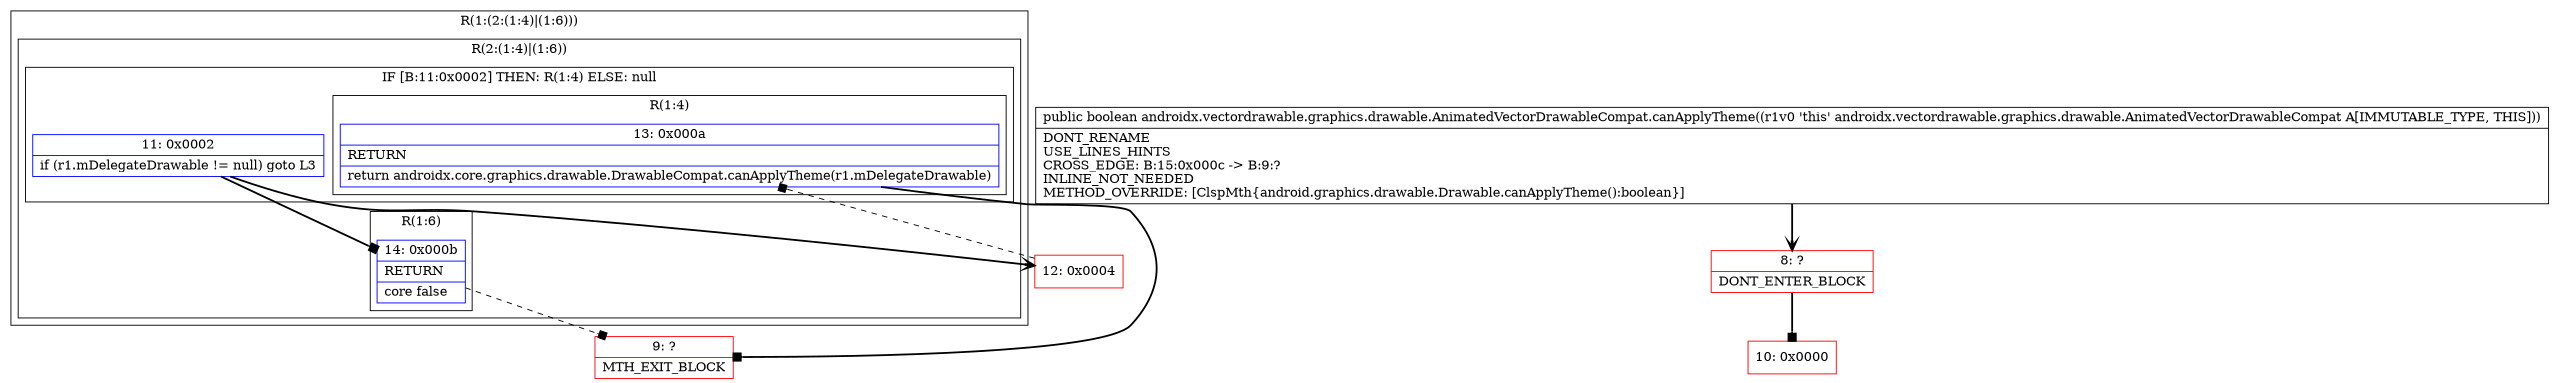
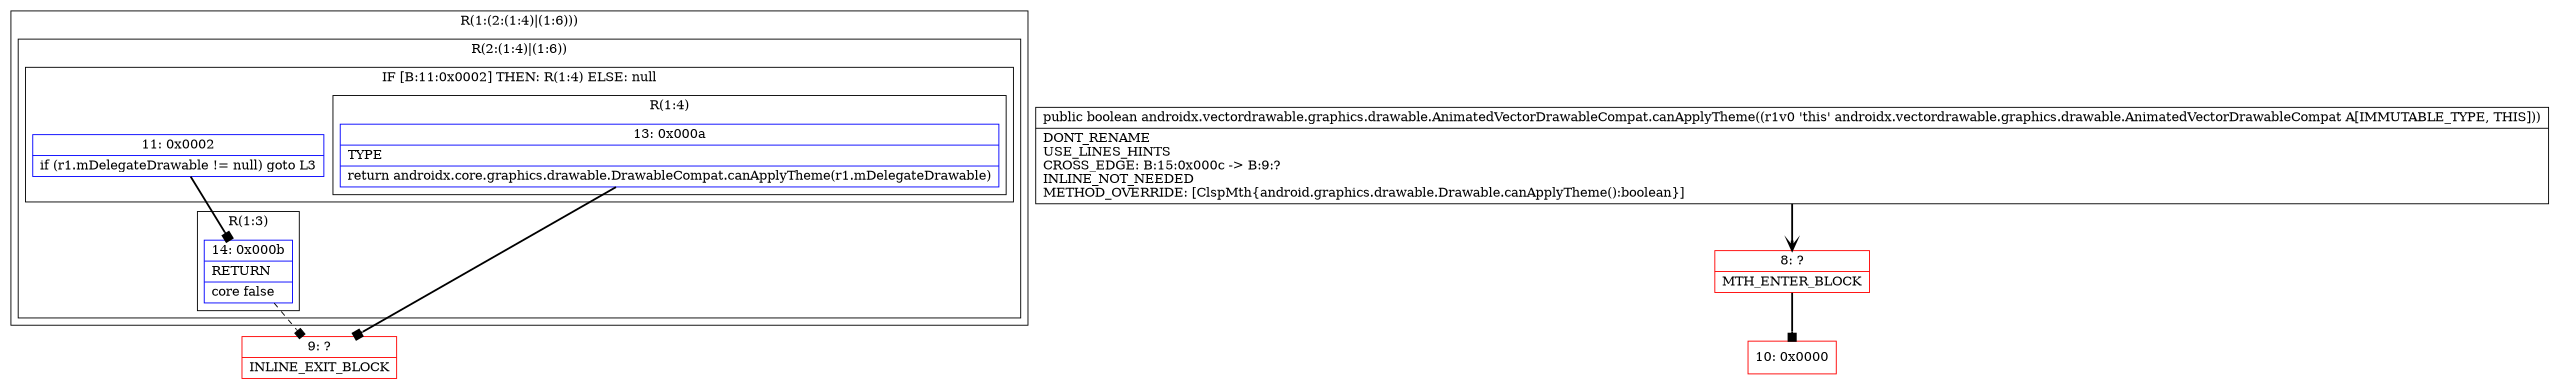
node "13: 0x000a": text "RETURN" -> "TYPE"
cluster "R(1:6)": label "R(1:6)" -> "R(1:3)"
node "12: 0x0004": removed
node "8: ?": text "DONT_ENTER_BLOCK" -> "MTH_ENTER_BLOCK"
node "9: ?": text "MTH_EXIT_BLOCK" -> "INLINE_EXIT_BLOCK"
